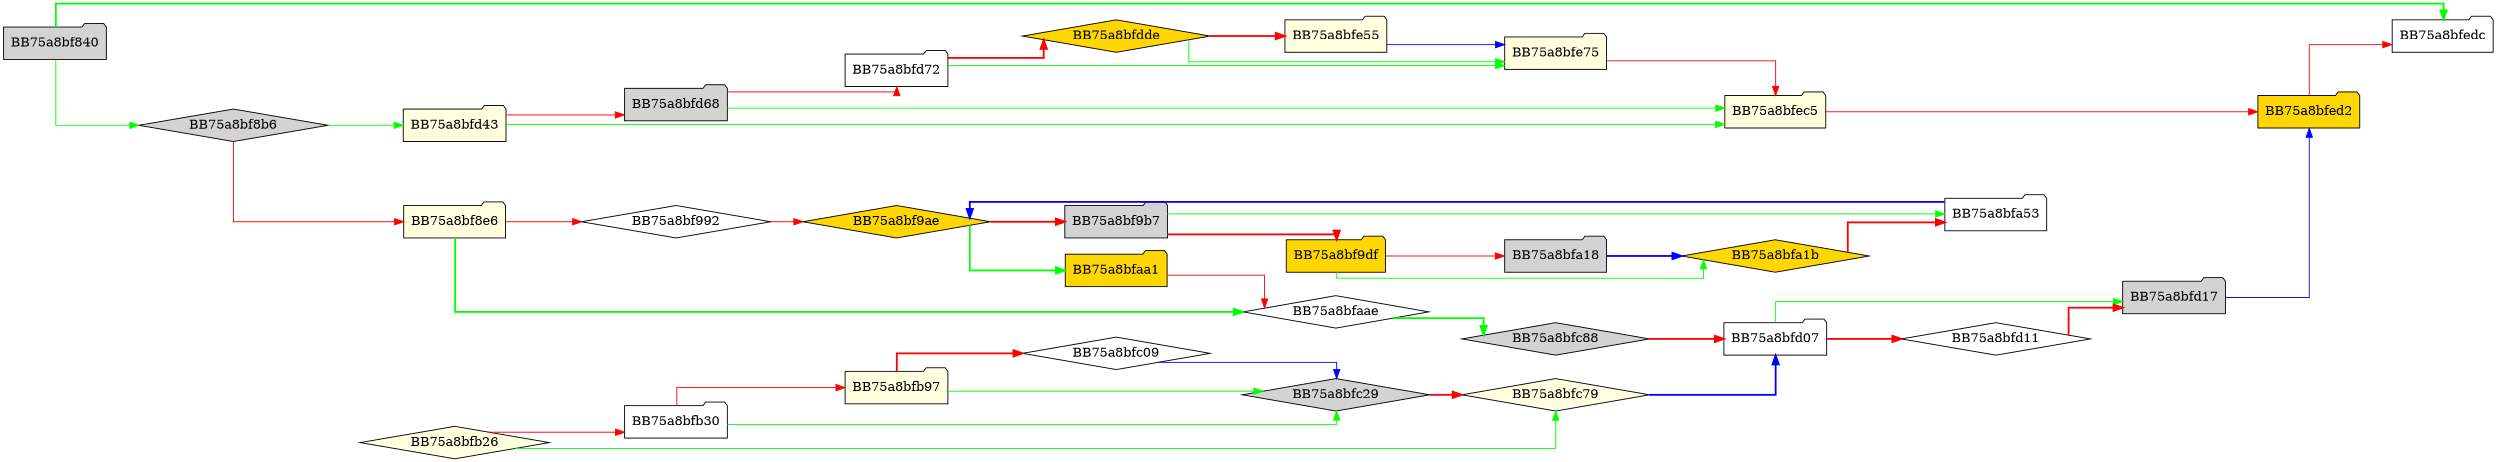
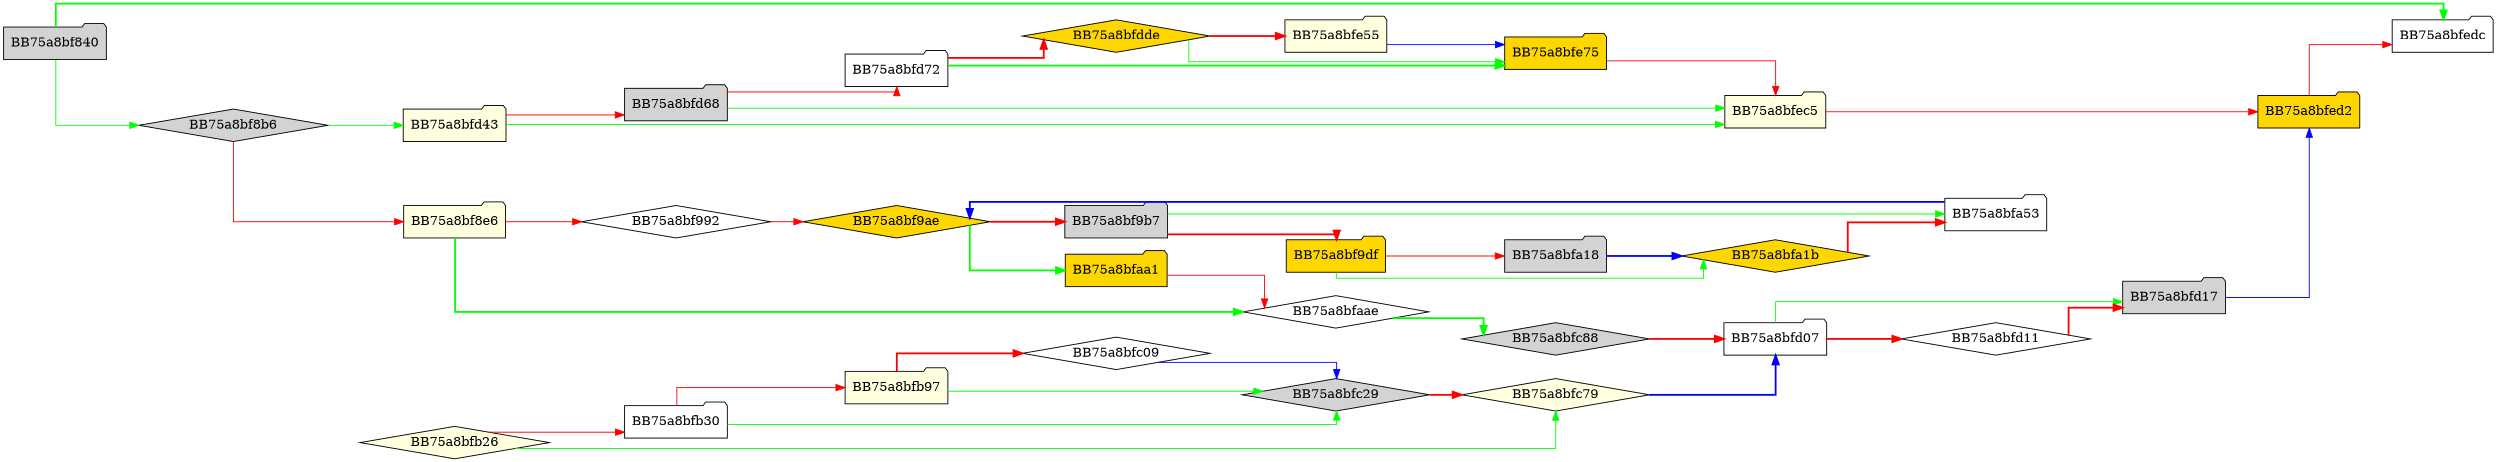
node "BB75a8bfe75": fillcolor lightyellow -> gold
edge "BB75a8bfd72" -> "BB75a8bfe75": style solid -> bold
